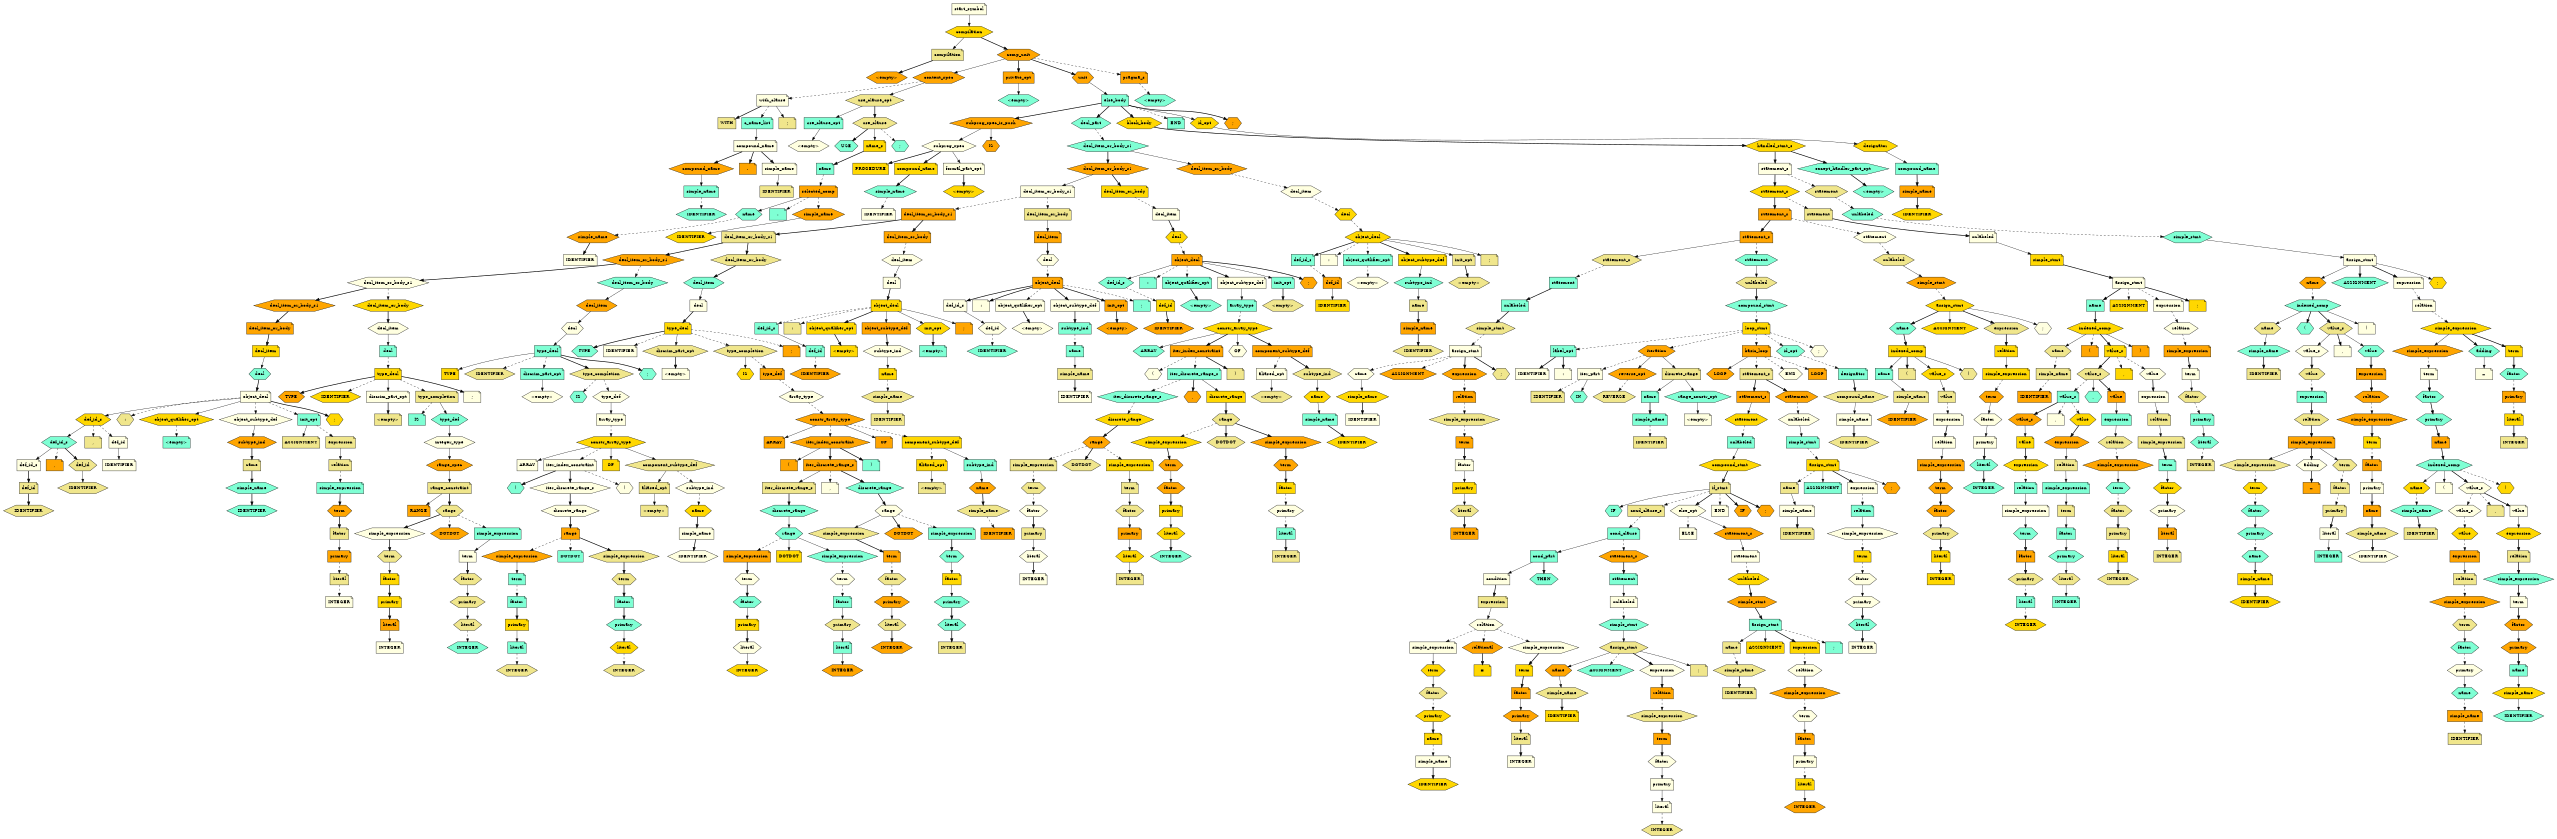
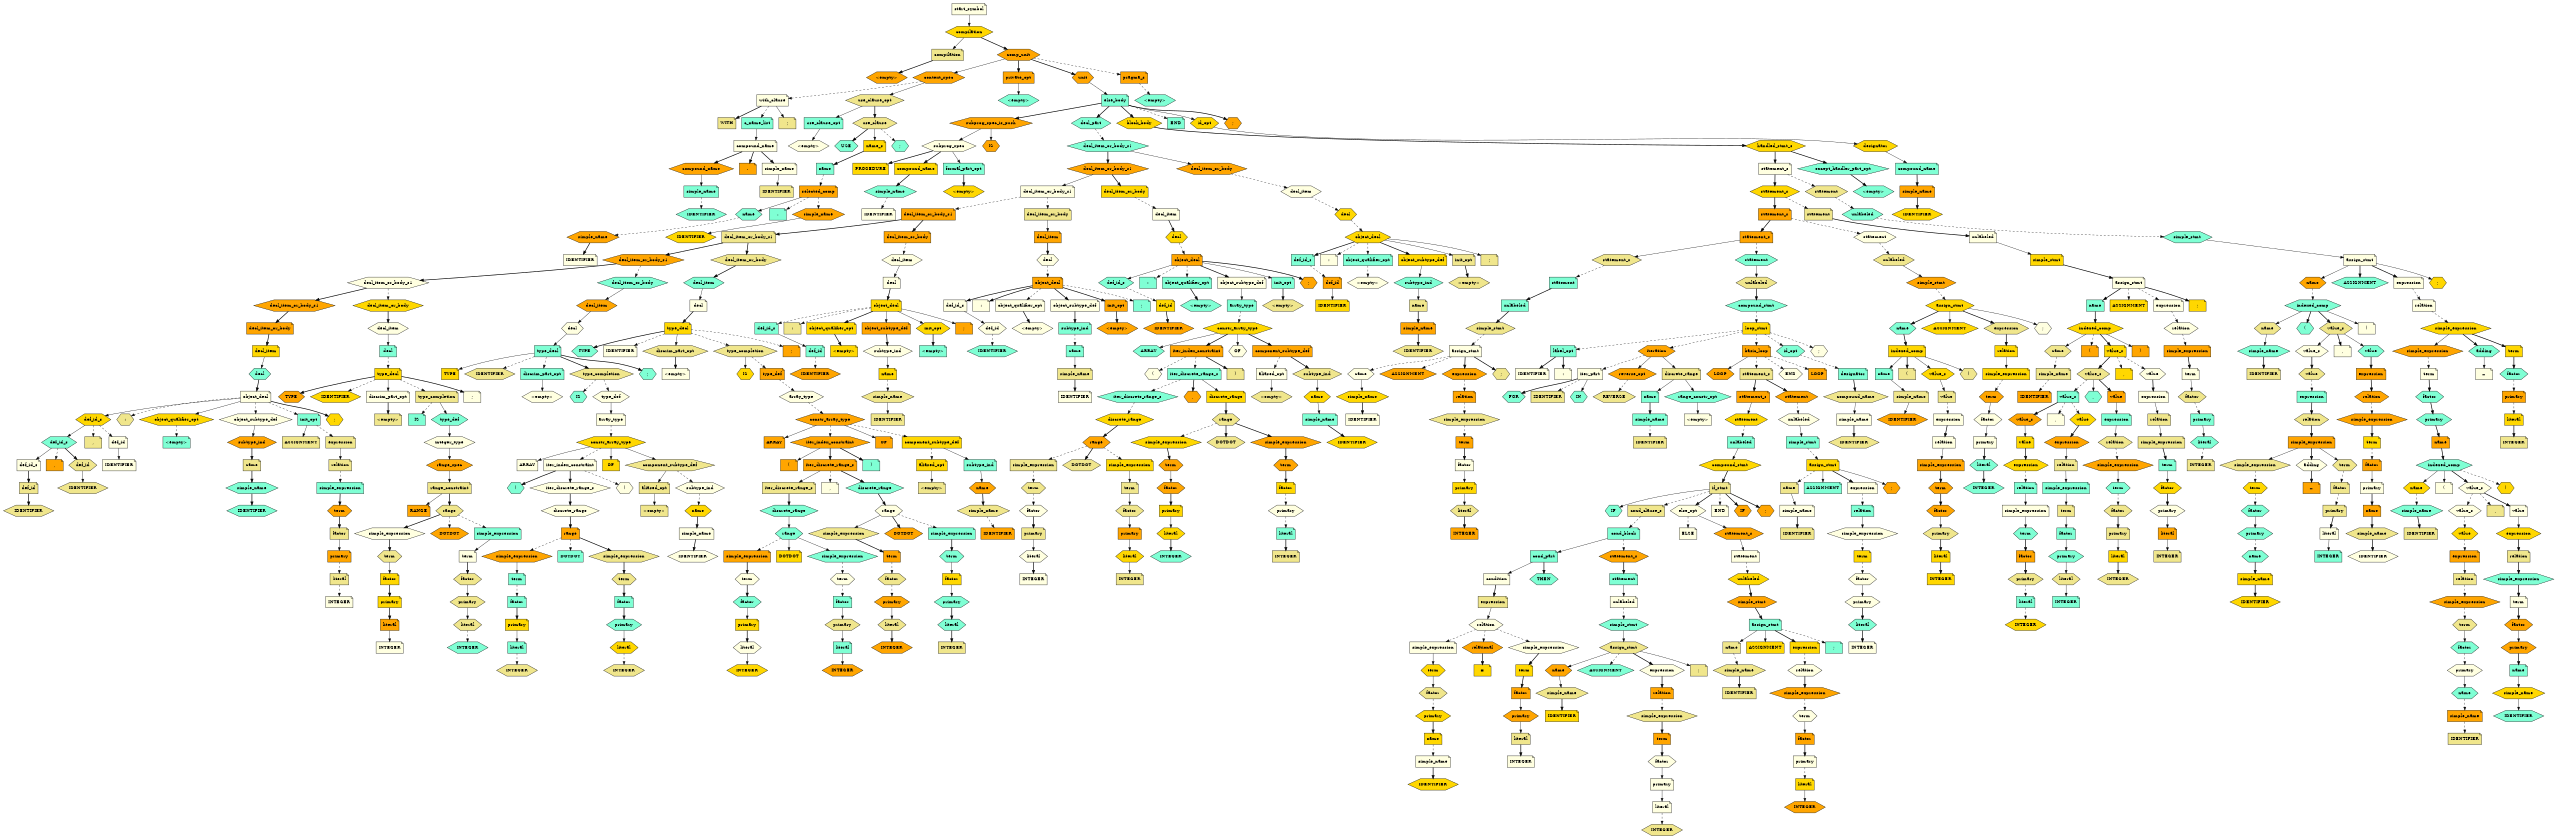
node "formal_part_opt": fillcolor lightyellow -> aquamarine
node "FOR": added
node "cond_clause": label "cond_clause" -> "cond_block"
